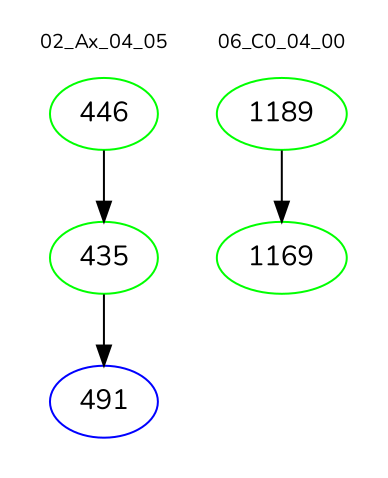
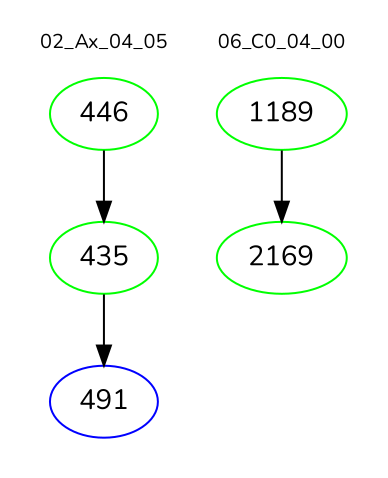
node "1169": label "1169" -> "2169"
